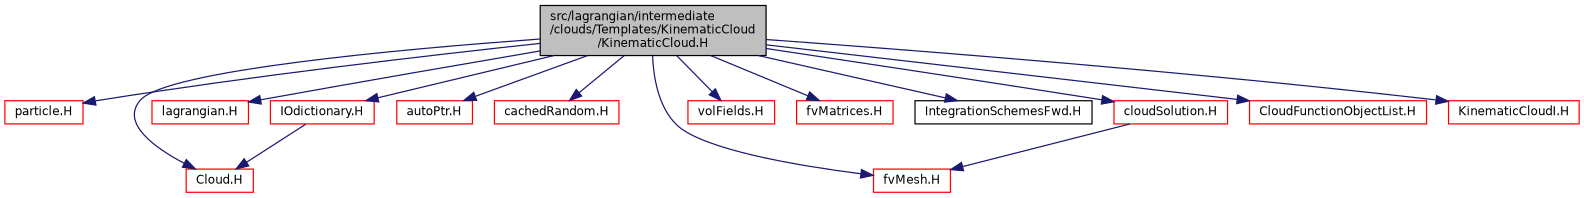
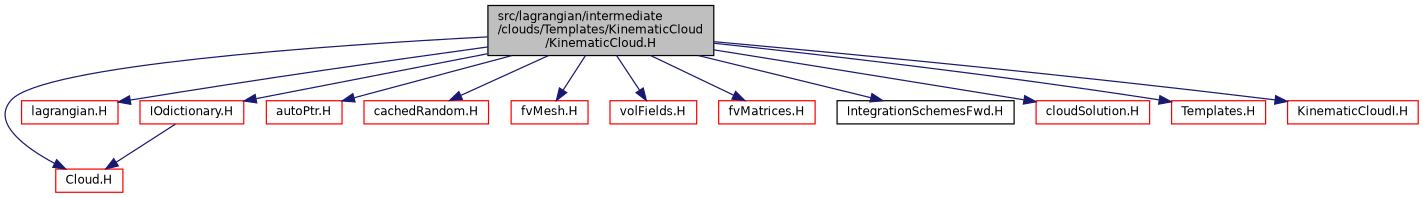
node "particle.H": removed
node "CloudFunctionObjectList.H": label "CloudFunctionObjectList.H" -> "Templates.H"
edge "cloudSolution.H" -> "fvMesh.H": removed
